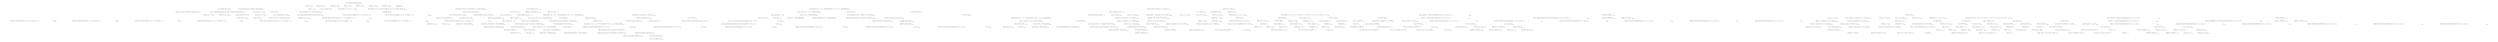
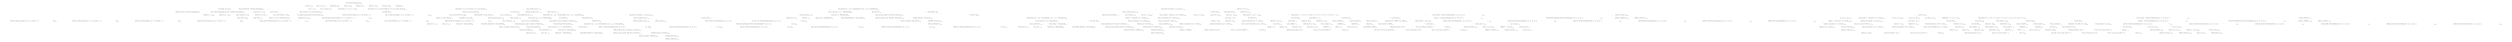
node "(IDENTIFIER,ma,(uint32_t)(*ma))": removed
